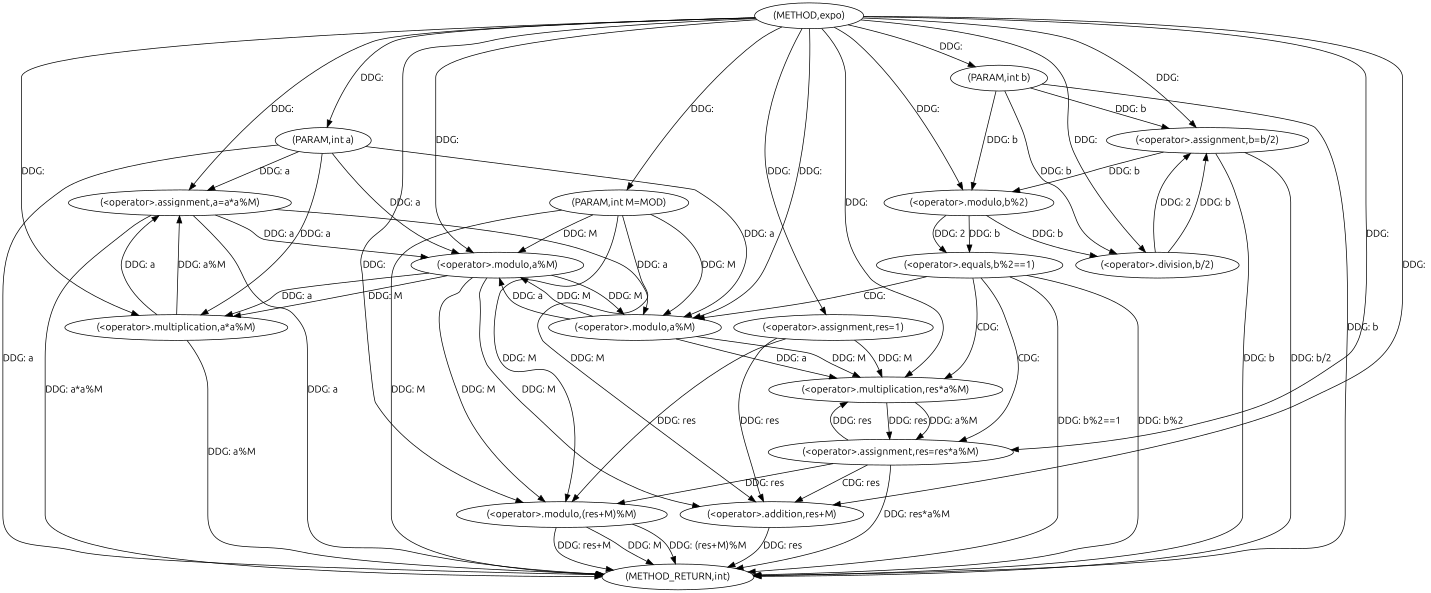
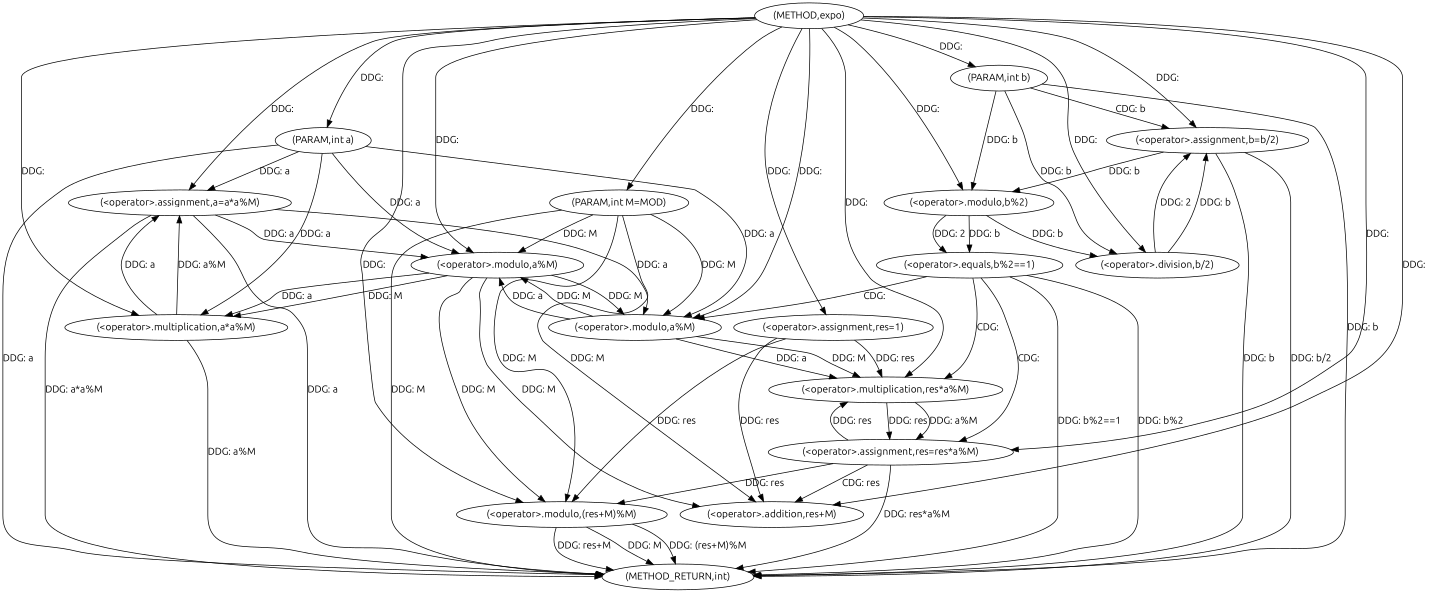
edge "(PARAM,int b)" -> "(<operator>.assignment,b=b/2)": label "DDG: b" -> "CDG: b"
edge "(<operator>.assignment,res=1)" -> "(<operator>.multiplication,res*a%M)": label "DDG: M" -> "DDG: res"
edge "(<operator>.addition,res+M)" -> "(METHOD_RETURN,int)": removed, label "DDG: res"
